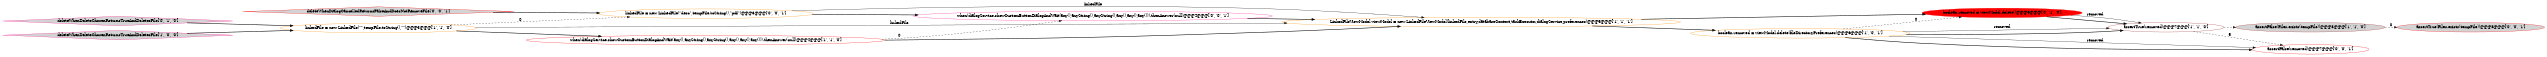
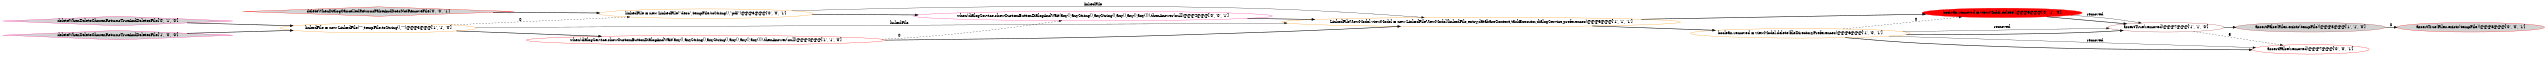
edge "assertTrue(removed)@@@7@@@['1', '1', '0']" -> "assertFalse(Files.exists(tempFile))@@@8@@@['1', '1', '0']": style dashed -> bold
edge "assertFalse(Files.exists(tempFile))@@@8@@@['1', '1', '0']" -> "assertTrue(Files.exists(tempFile))@@@8@@@['0', '0', '1']": style dashed -> bold
